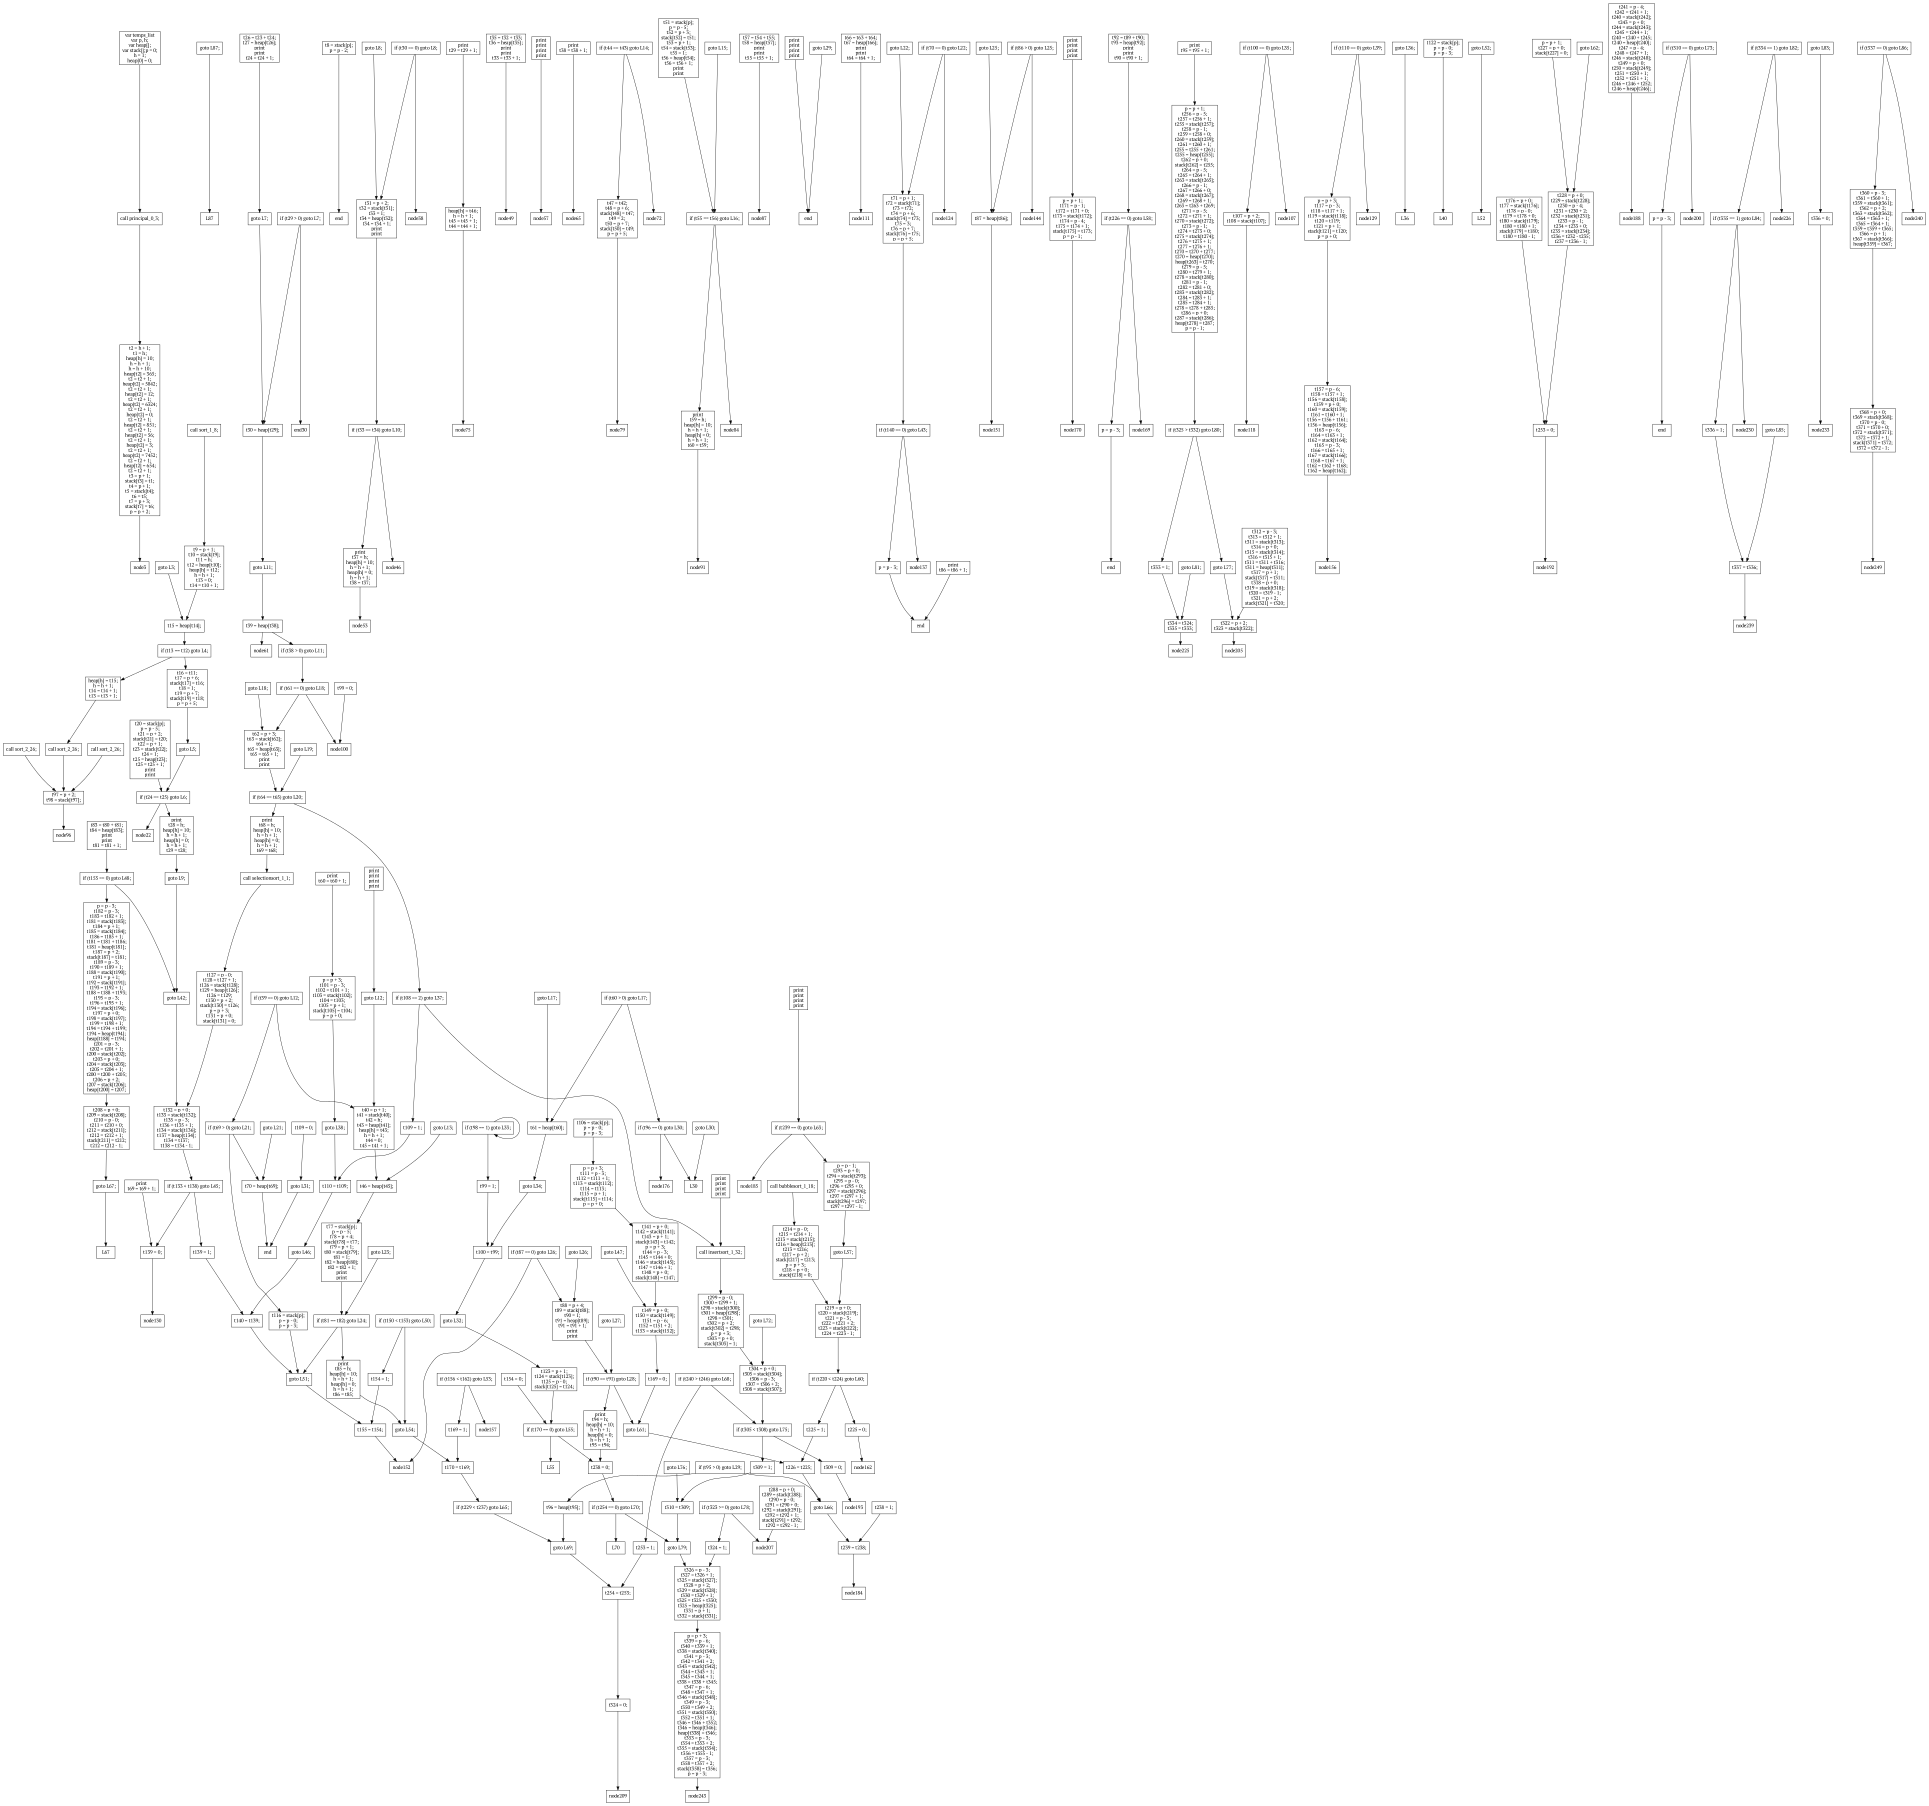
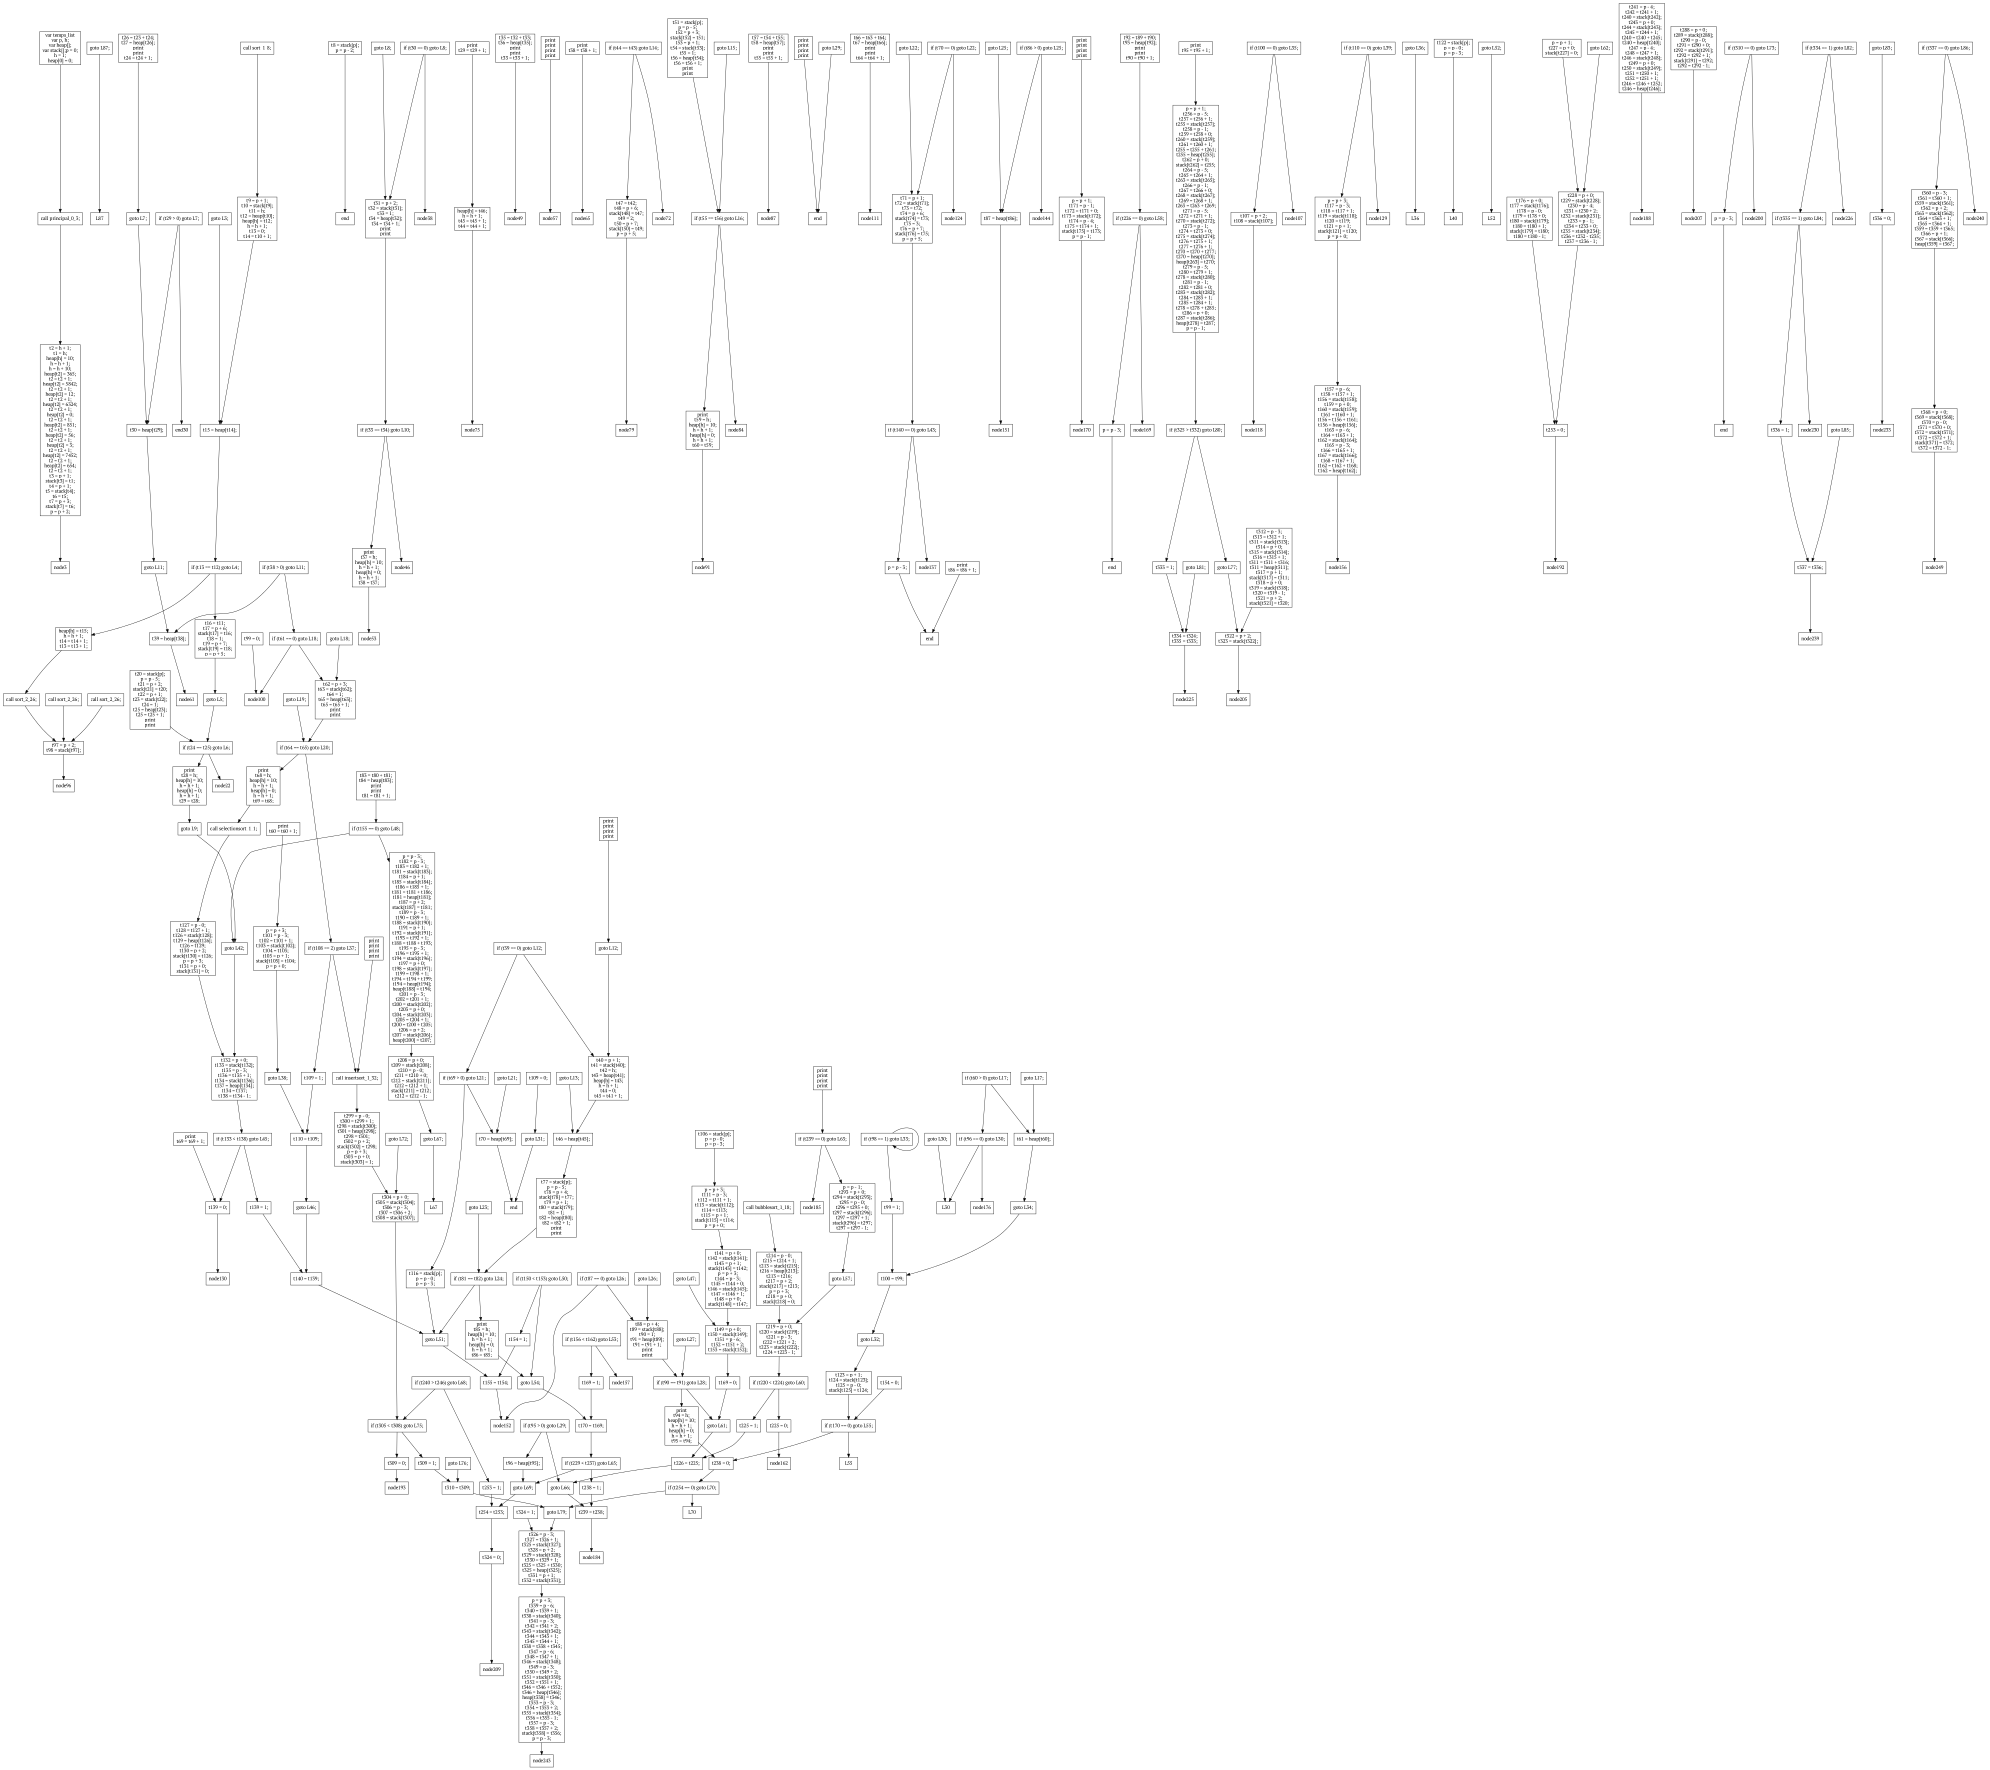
edge "t39 = heap[t38];" -> "if (t38 > 0) goto L11;": reversed
edge "if (t229 < t237) goto L65;" -> "t238 = 1;": added
node "if (t323 >= 0) goto L78;": removed
